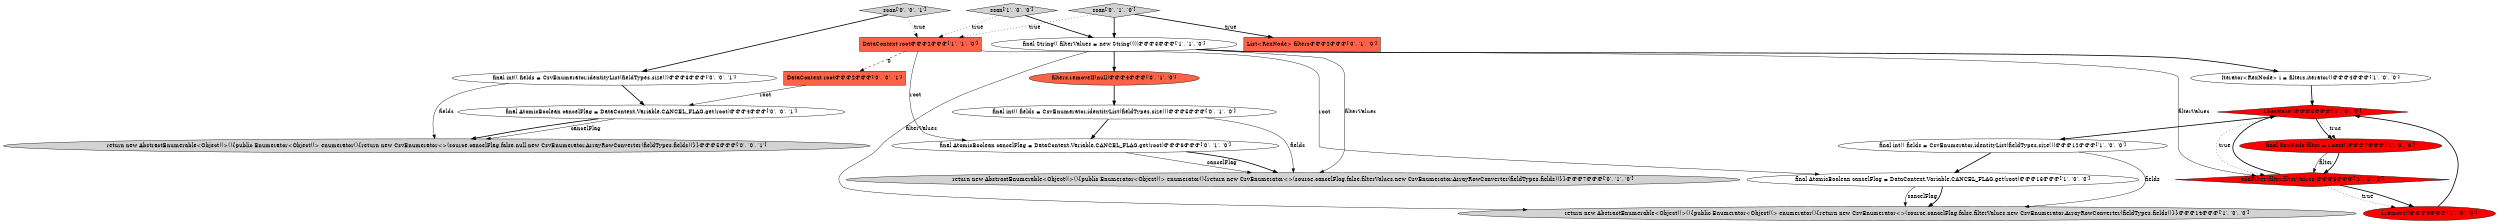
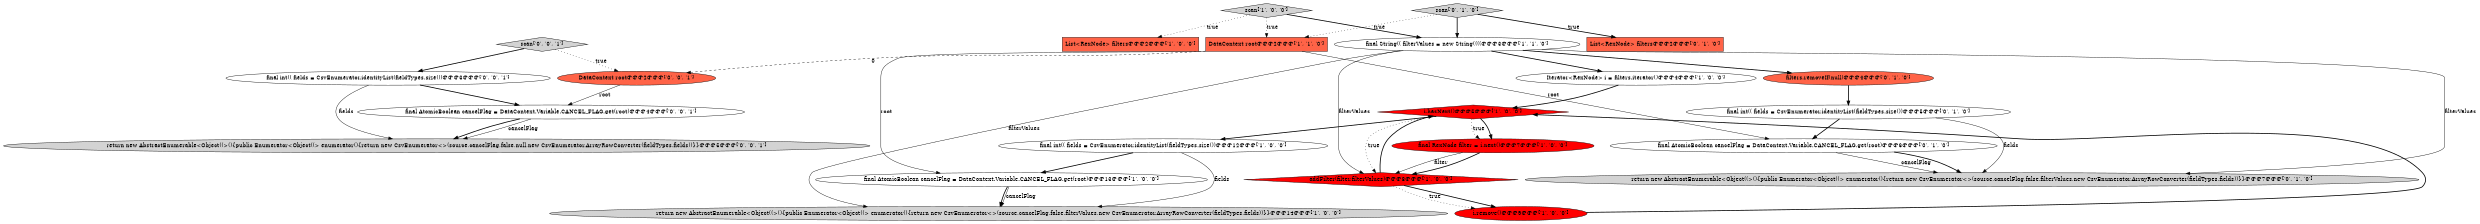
edge "scan['0', '0', '1']" -> "DataContext root@@@2@@@['1', '1', '0']": now "scan['0', '0', '1']" -> "DataContext root@@@2@@@['0', '0', '1']"
node "List<RexNode> filters@@@2@@@['1', '0', '0']": added
node "DataContext root@@@2@@@['0', '0', '1']": shape box -> ellipse
